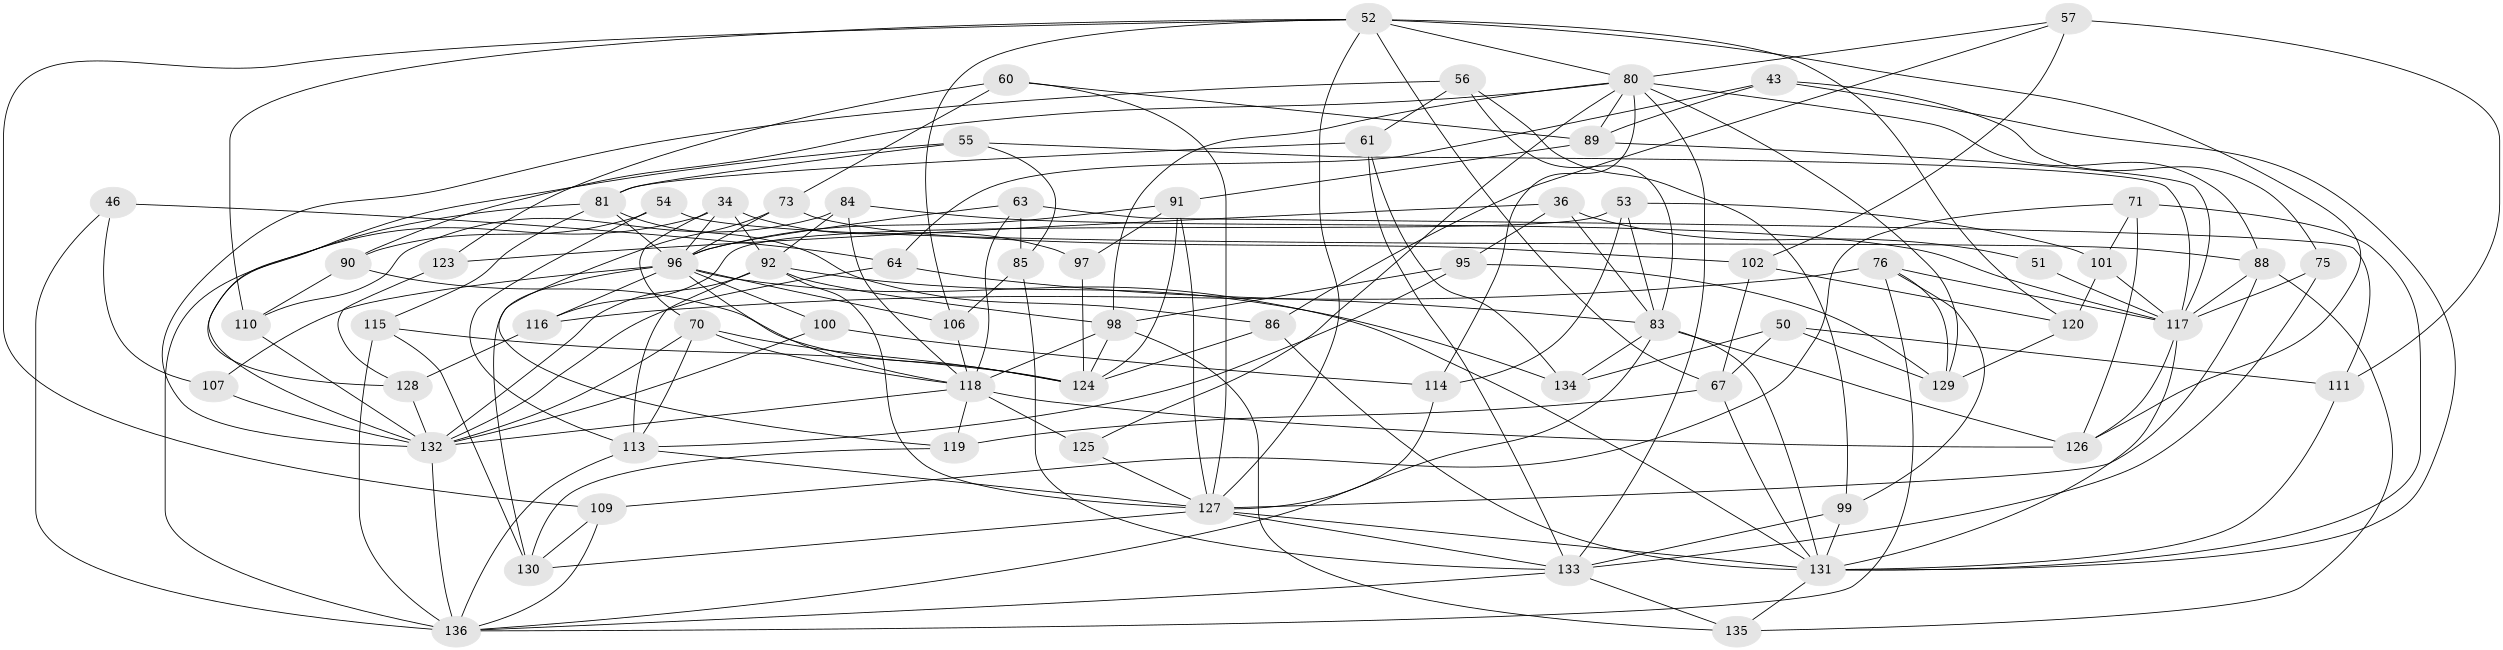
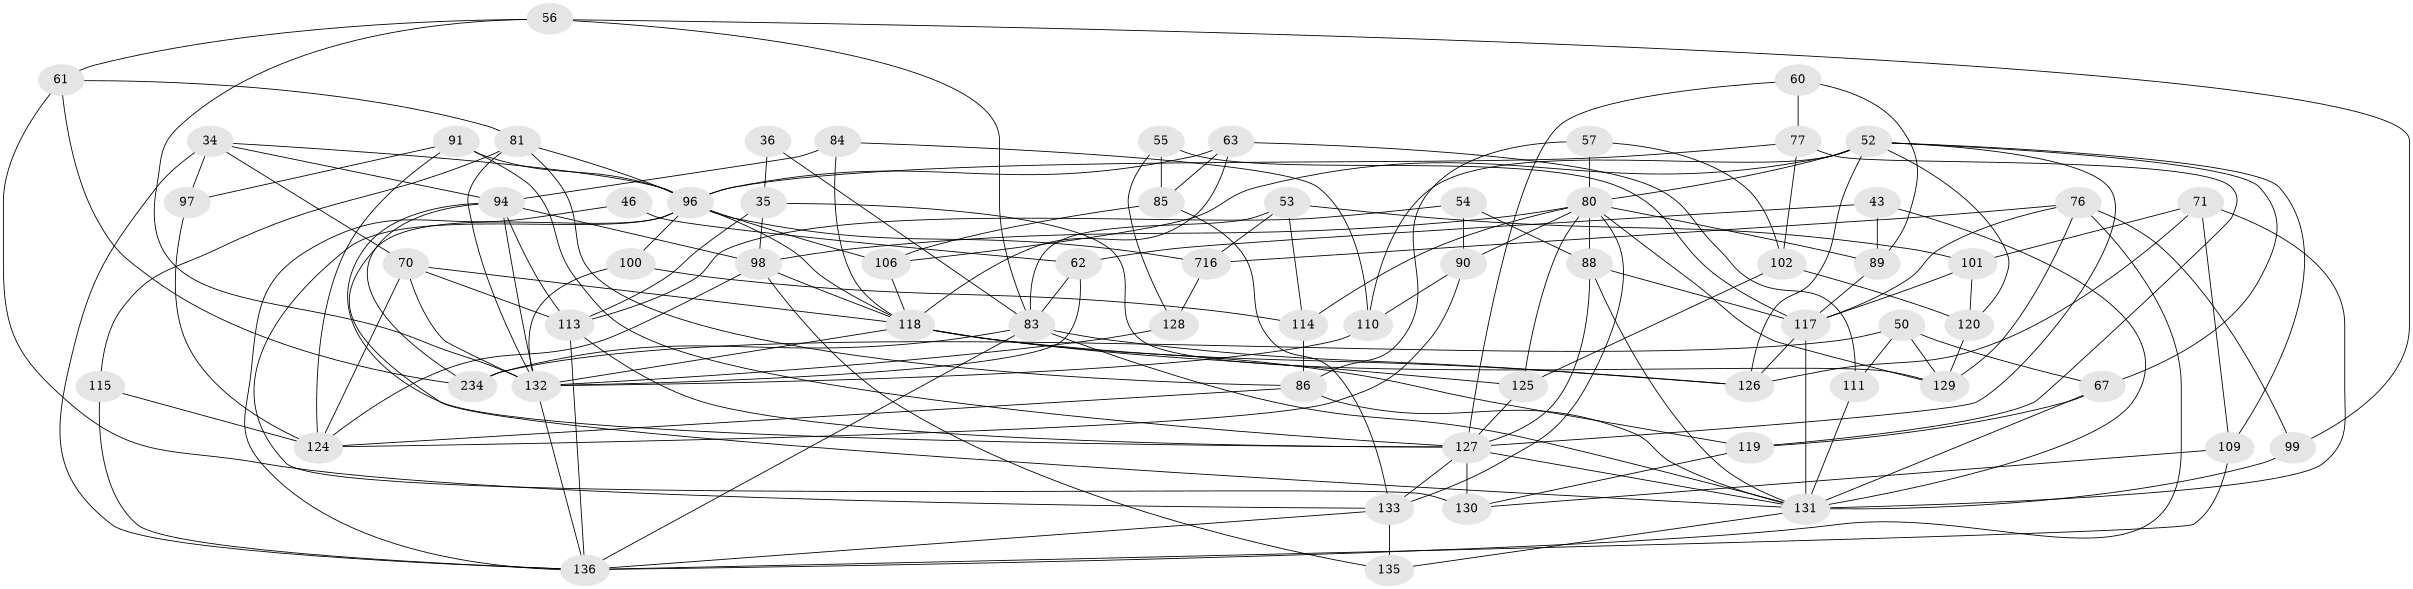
edge "57" -- "111": removed
edge "55" -- "81": removed
edge "89" -- "91": removed
node "73": label "73" -> "77"
edge "84" -- "117": removed
node "123": removed
node "92": label "92" -> "94"
node "64": label "64" -> "62"
node "95": label "95" -> "35"
node "51": removed
node "75": removed
node "116": label "116" -> "716"
edge "102" -- "67": now "102" -- "125"
node "107": removed
node "134": label "134" -> "234"
edge "115" -- "130": removed
edge "114" -- "127": now "114" -- "86"
edge "99" -- "133": removed
edge "88" -- "135": now "88" -- "131"
